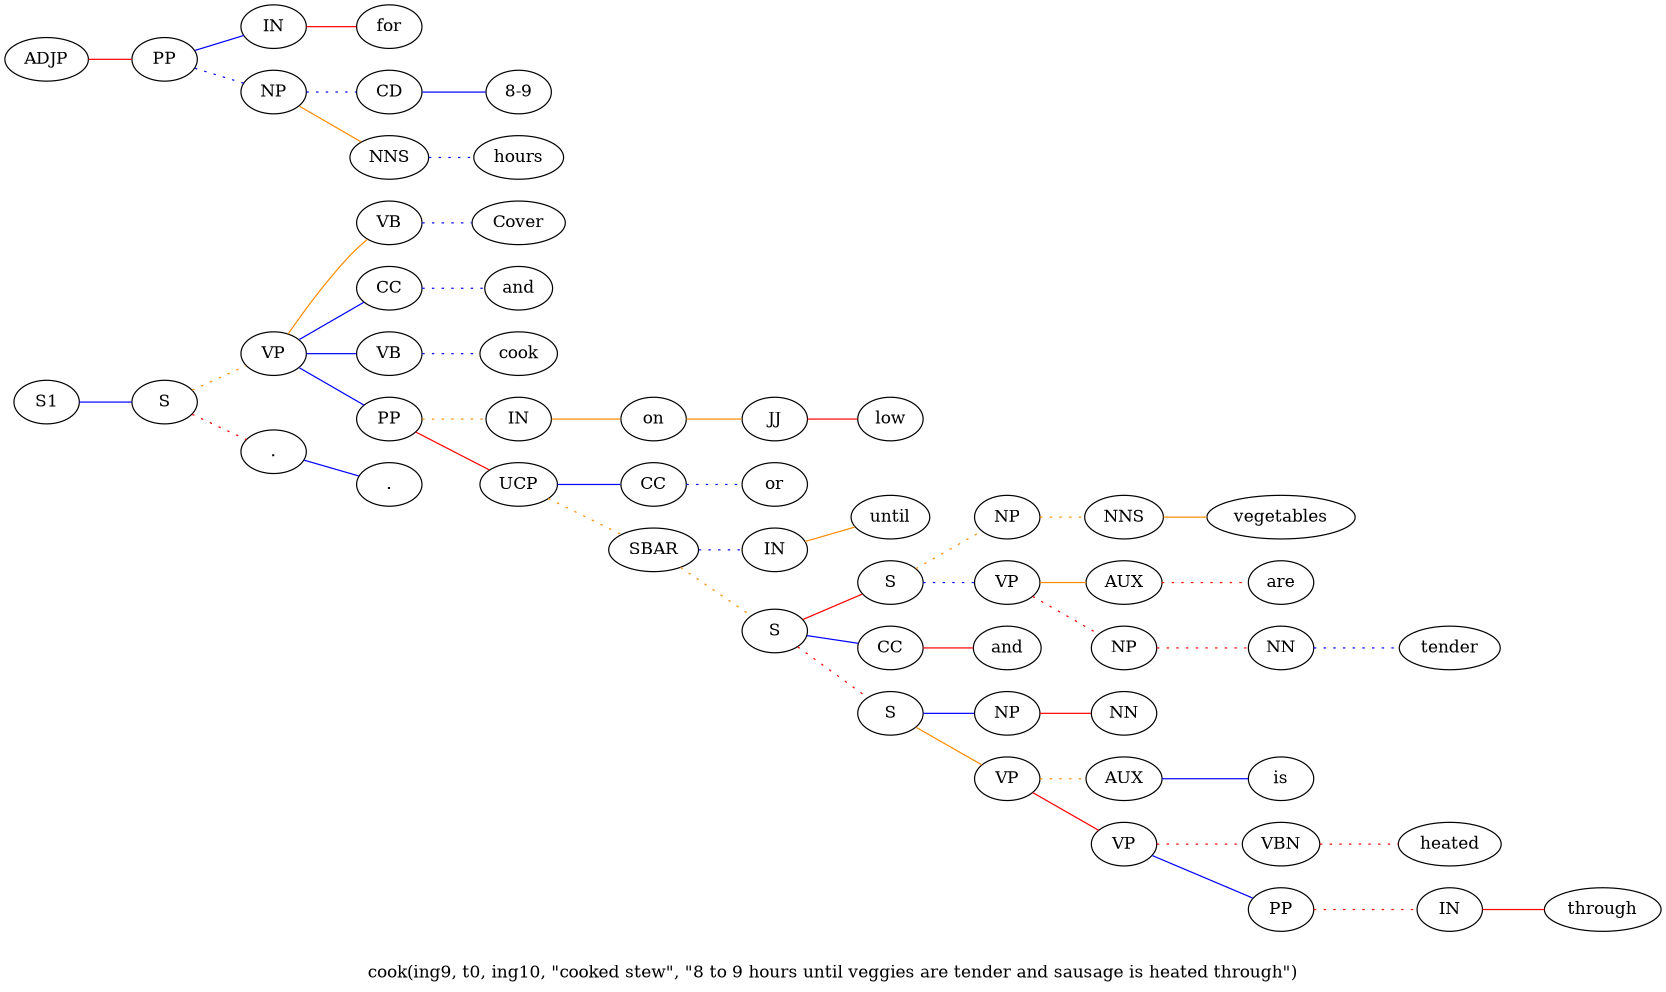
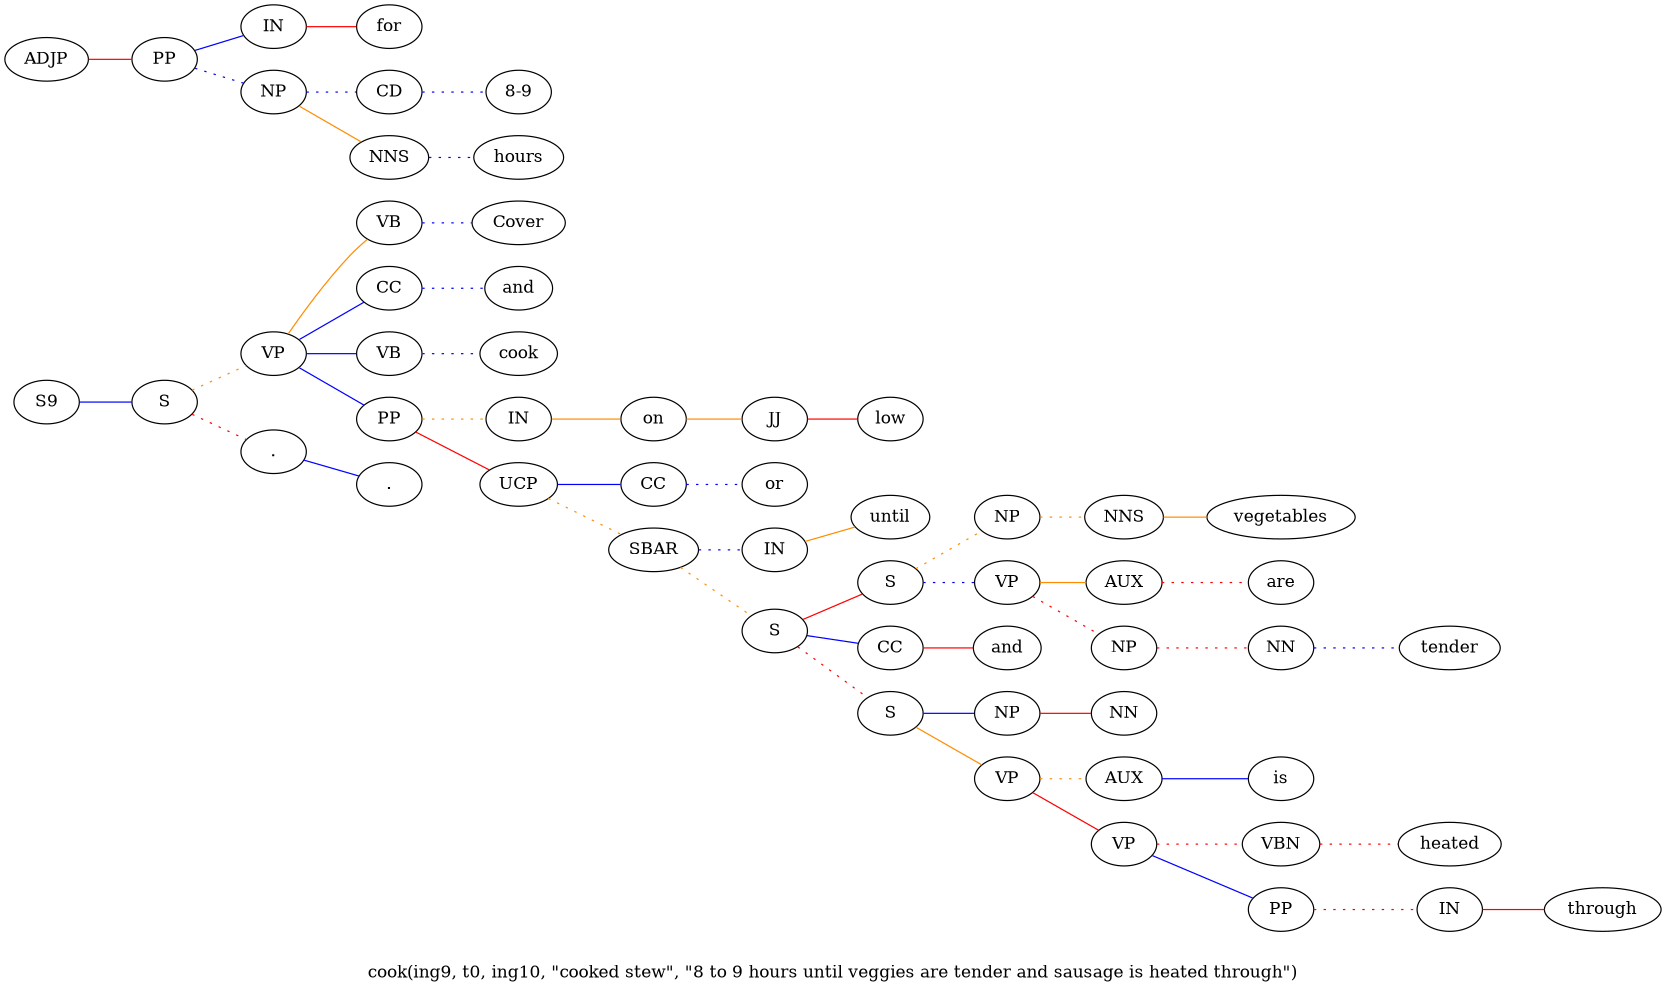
edge "CD" -- "8-9": style solid -> dotted
node "S1": label "S1" -> "S9"
